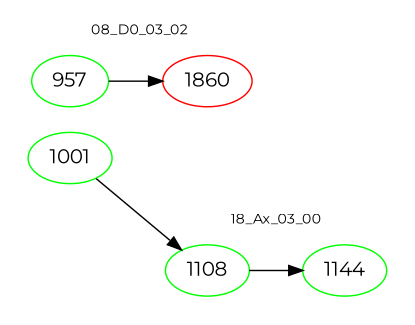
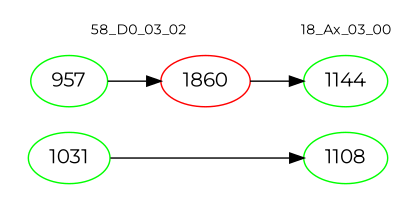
cluster "08_D0_03_02": label "08_D0_03_02" -> "58_D0_03_02"
node "1001": label "1001" -> "1031"
edge "1108" -> "1144": now "1860" -> "1144"
